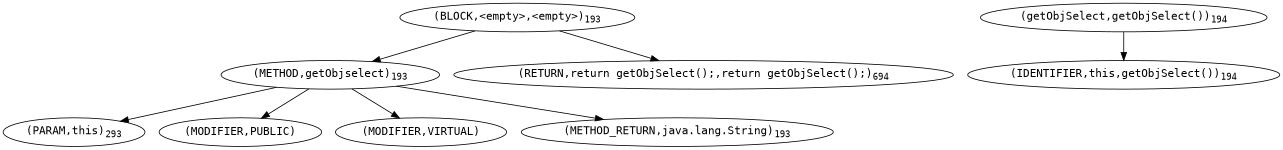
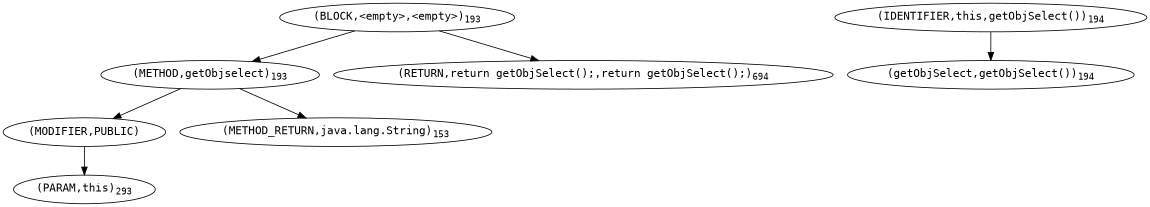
edge "(getObjSelect,getObjSelect())" -> "(IDENTIFIER,this,getObjSelect())": reversed
edge "(METHOD,getObjselect)" -> "(PARAM,this)": now "(MODIFIER,PUBLIC)" -> "(PARAM,this)"
node "(METHOD_RETURN,java.lang.String)": text "193" -> "153"
node "(MODIFIER,VIRTUAL)": removed
